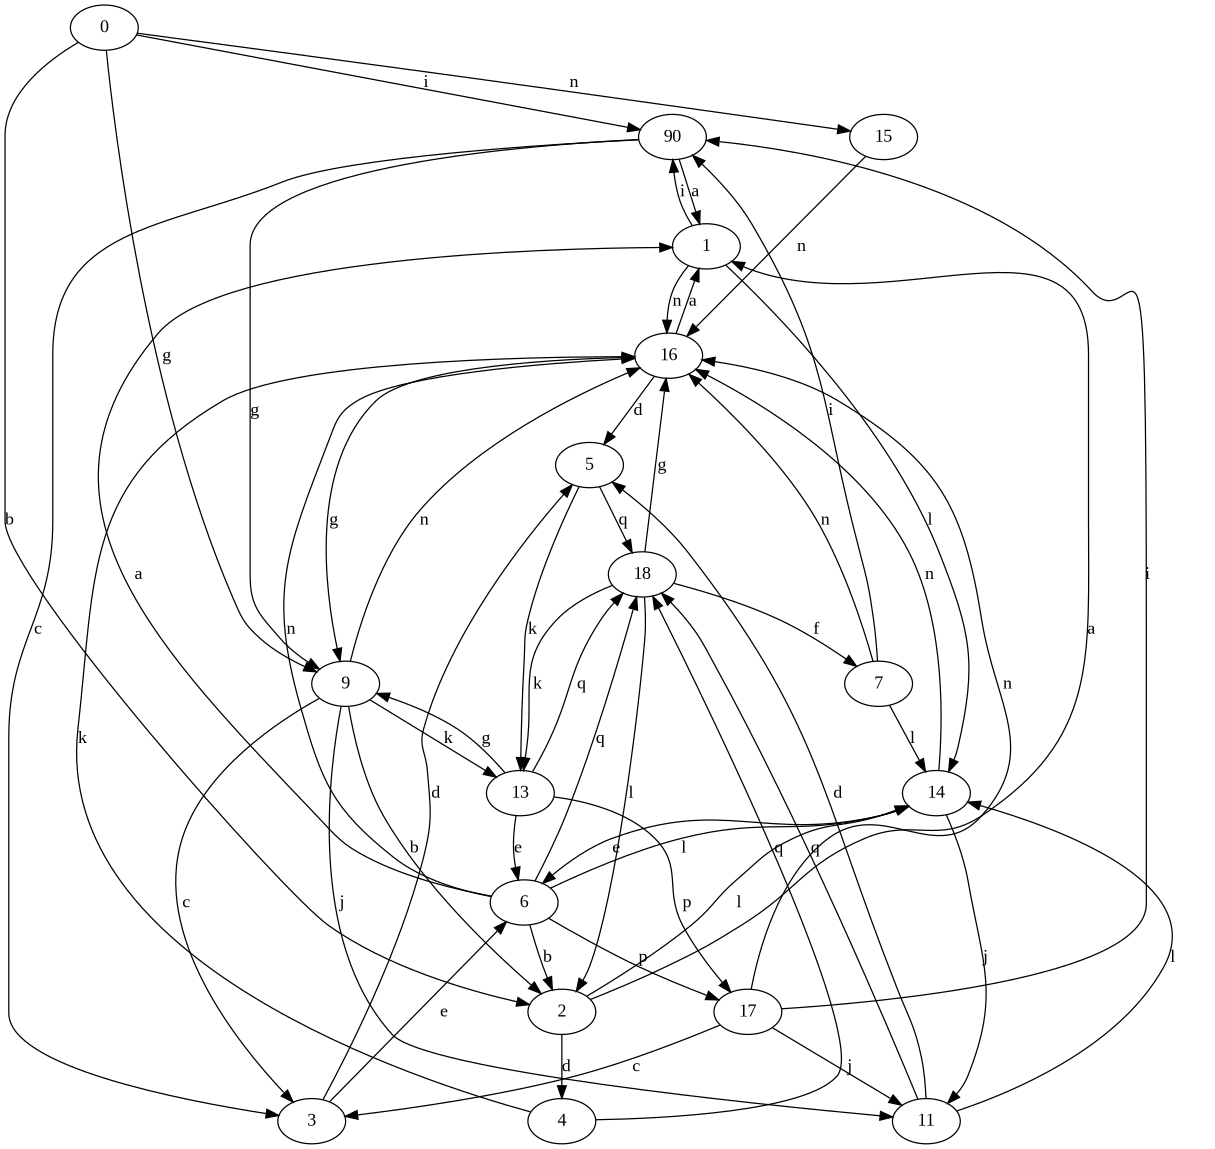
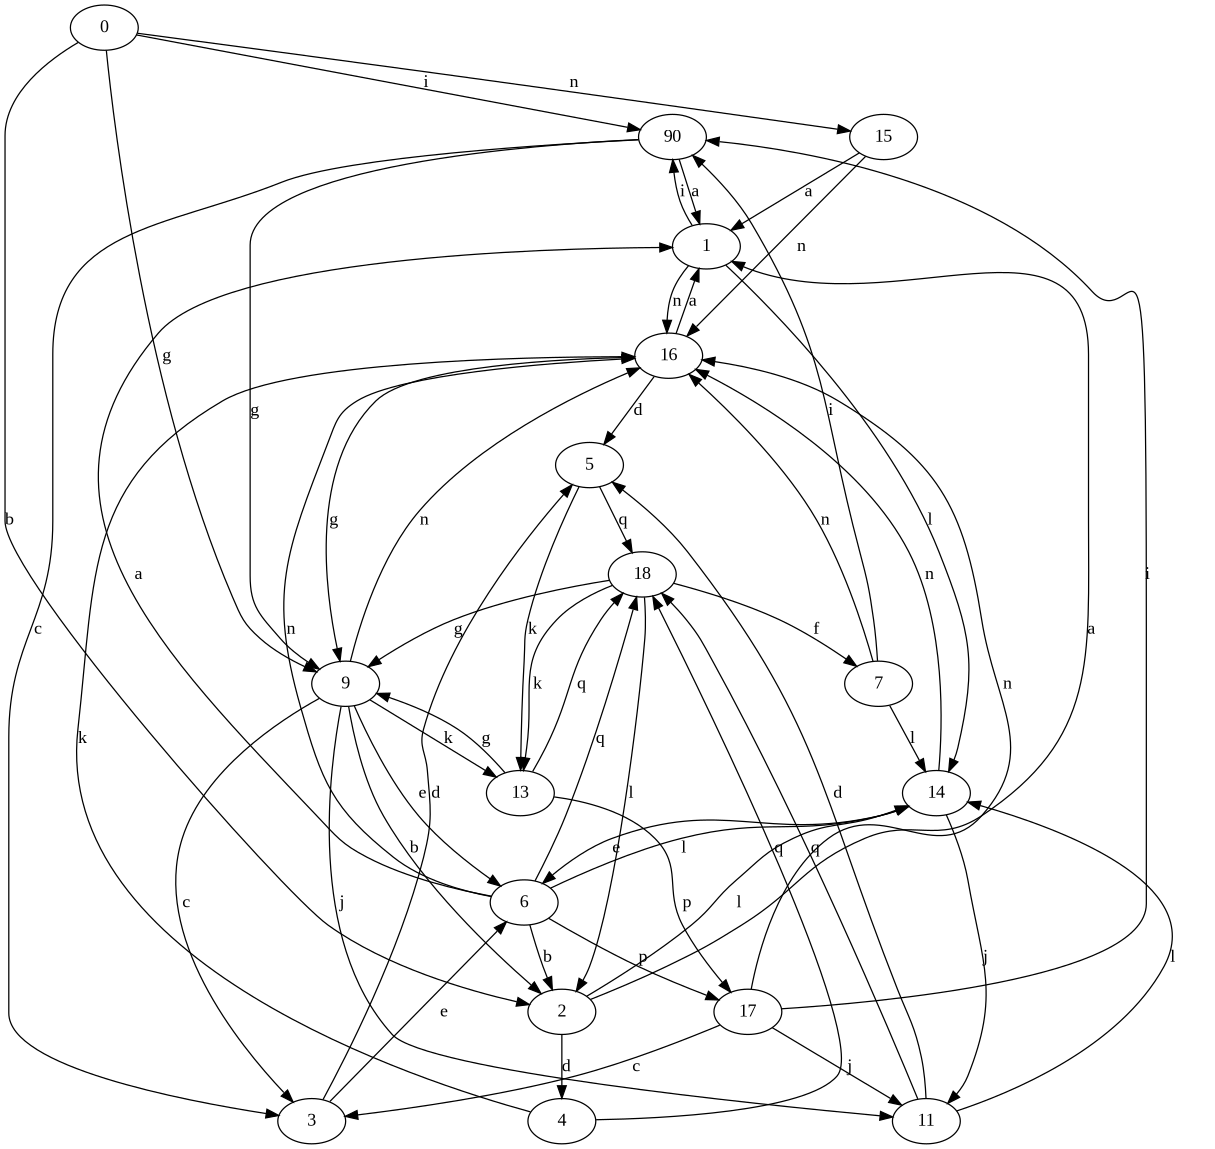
edge "15" -> "1": added, label "a"
edge "18" -> "16": now "18" -> "9"
edge "13" -> "6": now "9" -> "6"
